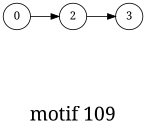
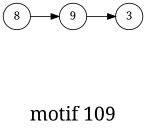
node "0": label "0" -> "8"
node "2": label "2" -> "9"
